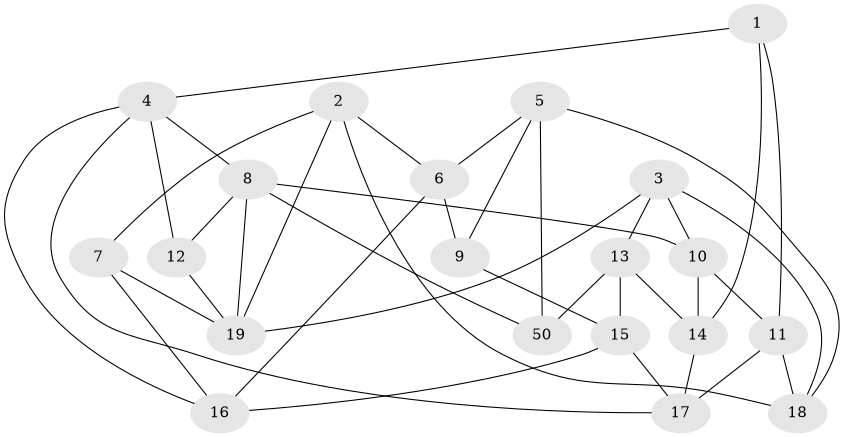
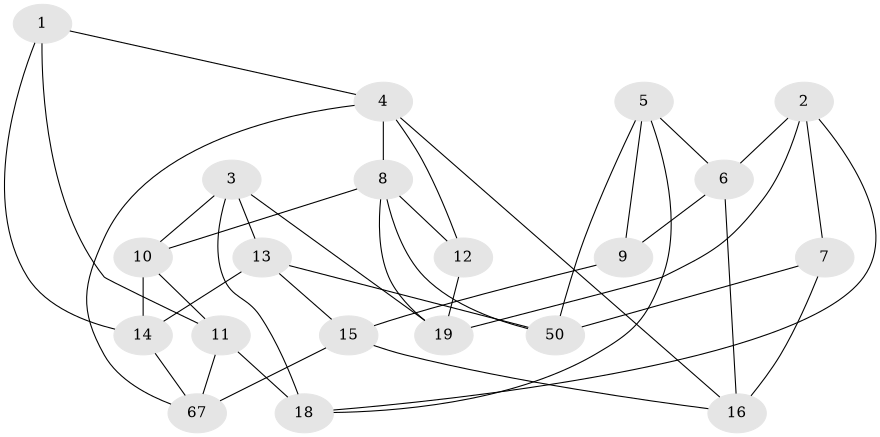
edge "7" -- "19": now "7" -- "50"
node "17": label "17" -> "67"
